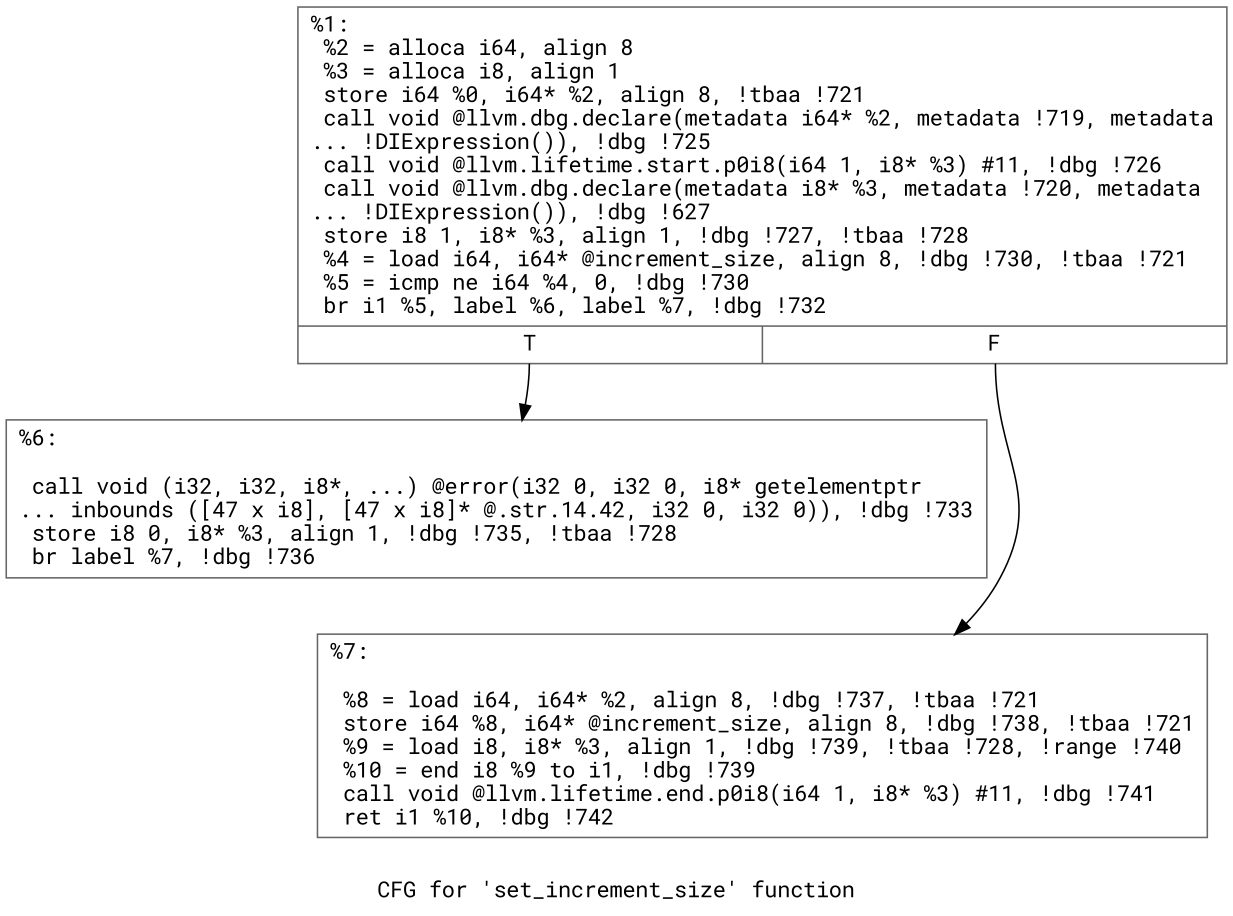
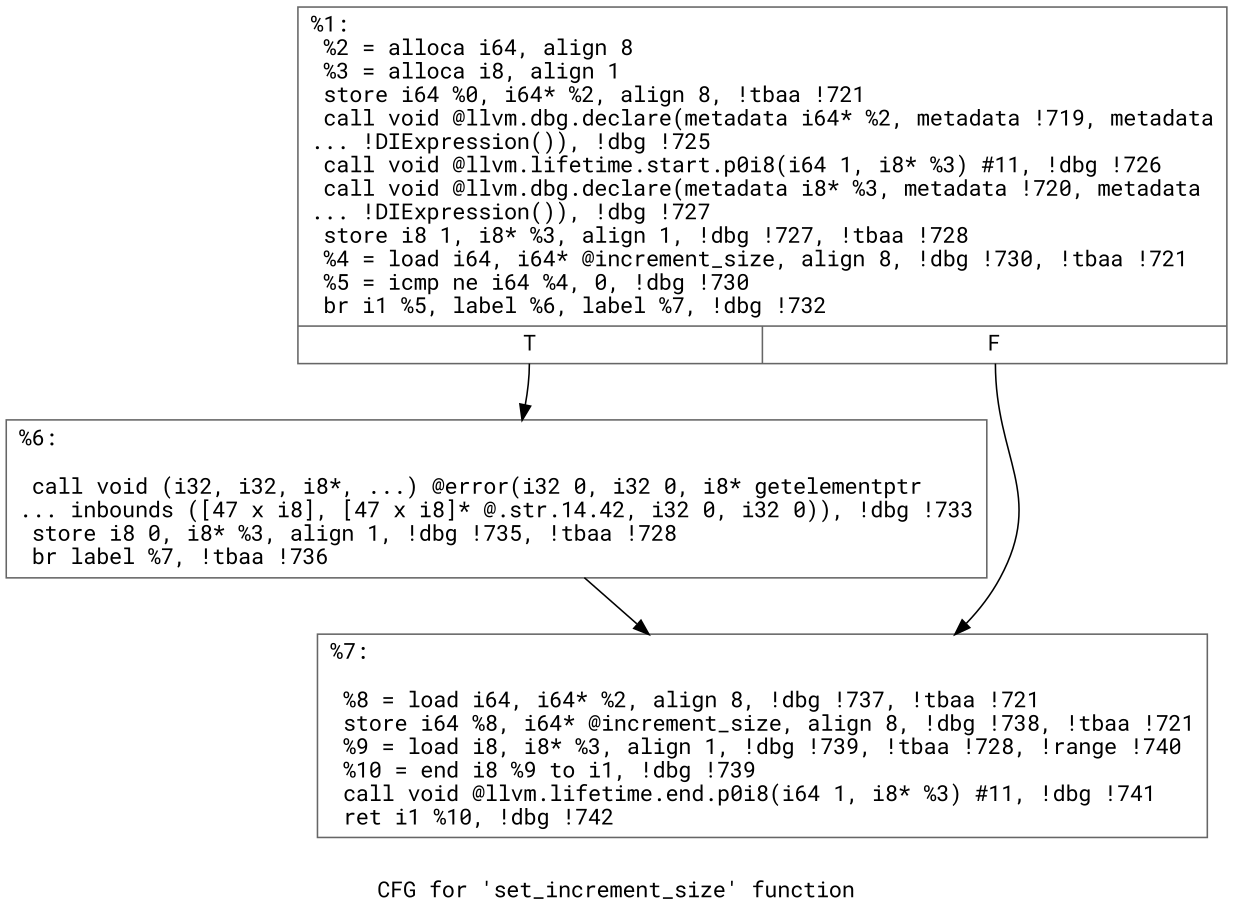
node "%1:": text "... !DIExpression()), !dbg !627" -> "... !DIExpression()), !dbg !727"
node "%6:": text "br label %7, !dbg !736" -> "br label %7, !tbaa !736"
edge "%6:" -> "%7:": added
